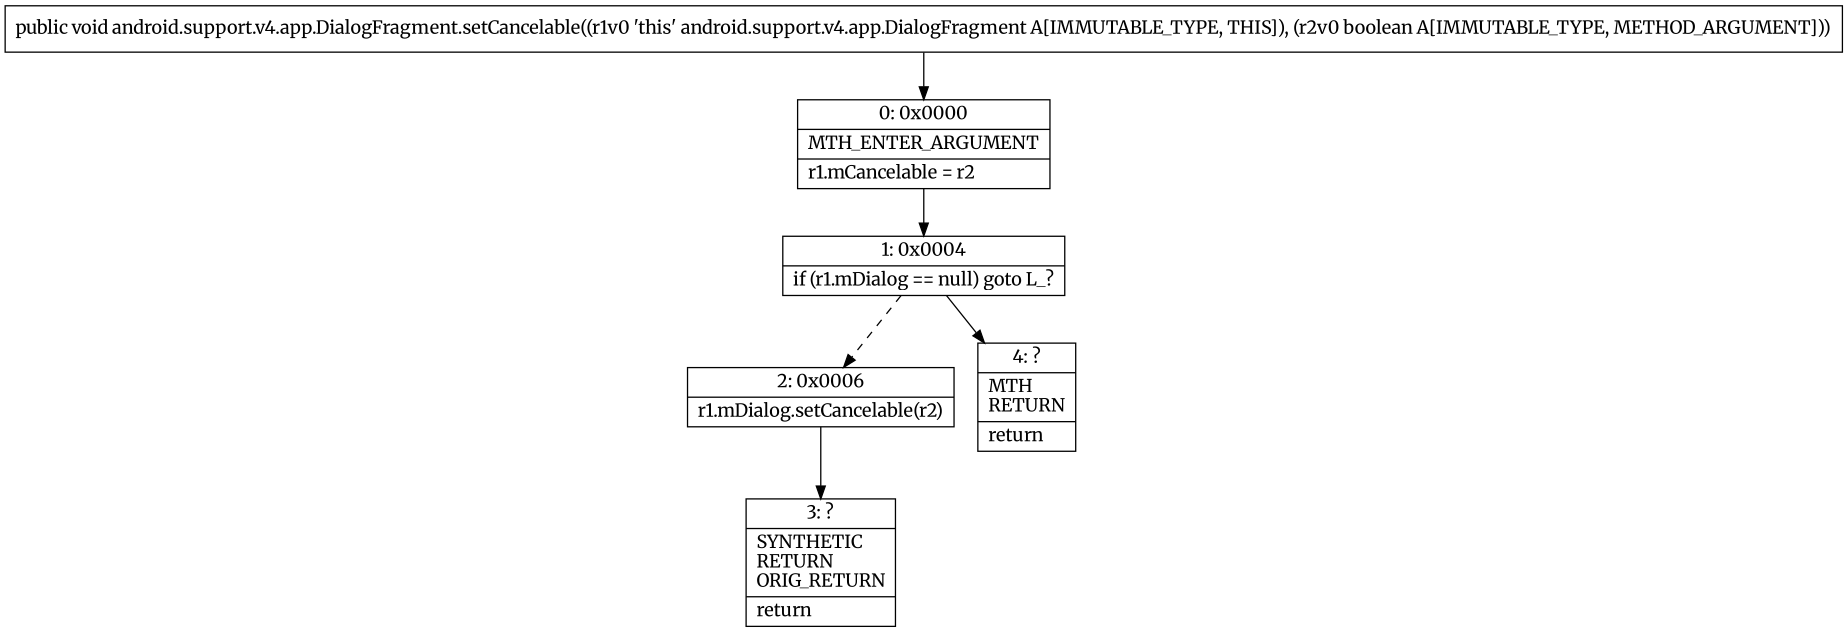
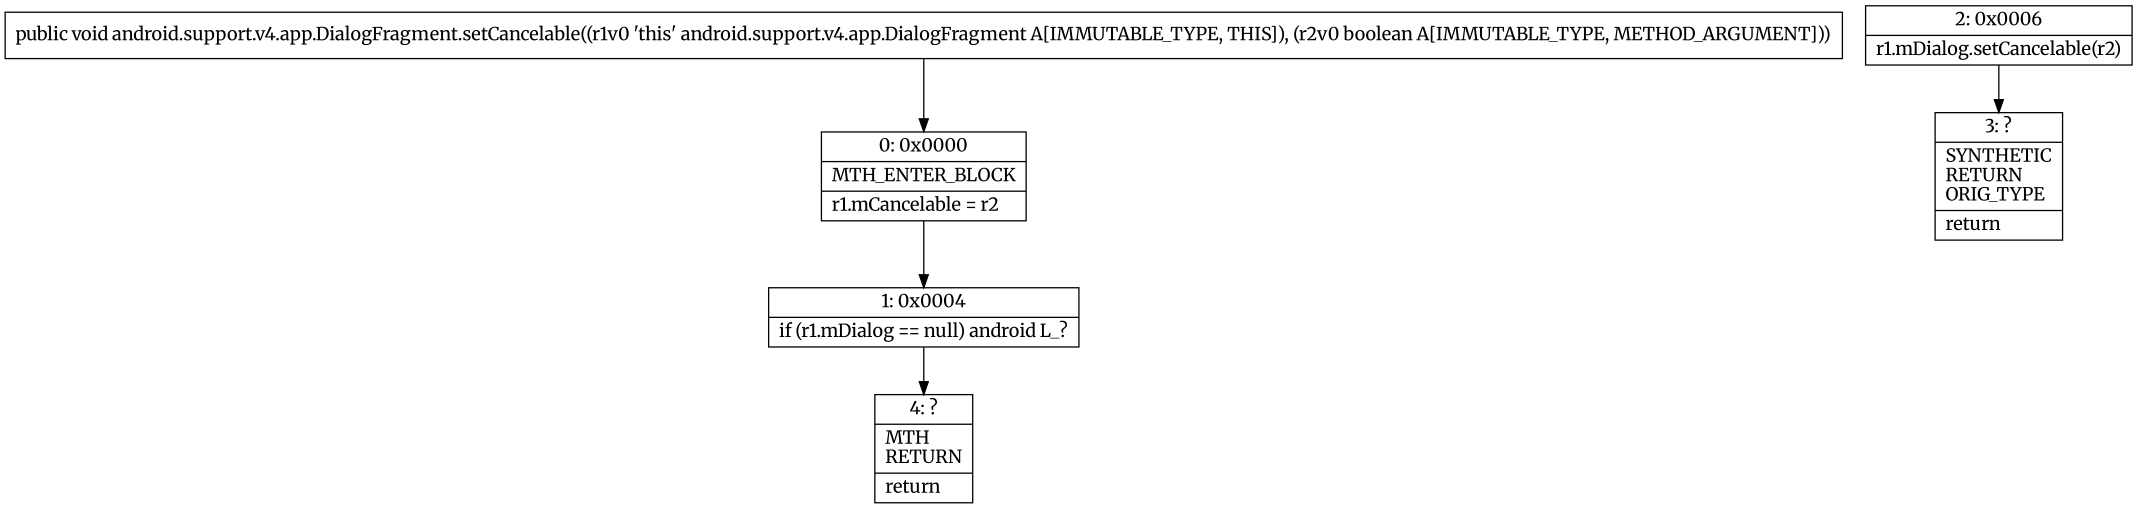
node "0: 0x0000": text "MTH_ENTER_ARGUMENT" -> "MTH_ENTER_BLOCK"
node "1: 0x0004": text "if (r1.mDialog == null) goto L_?" -> "if (r1.mDialog == null) android L_?"
edge "1: 0x0004" -> "2: 0x0006": removed
node "3: ?": text "ORIG_RETURN" -> "ORIG_TYPE"
